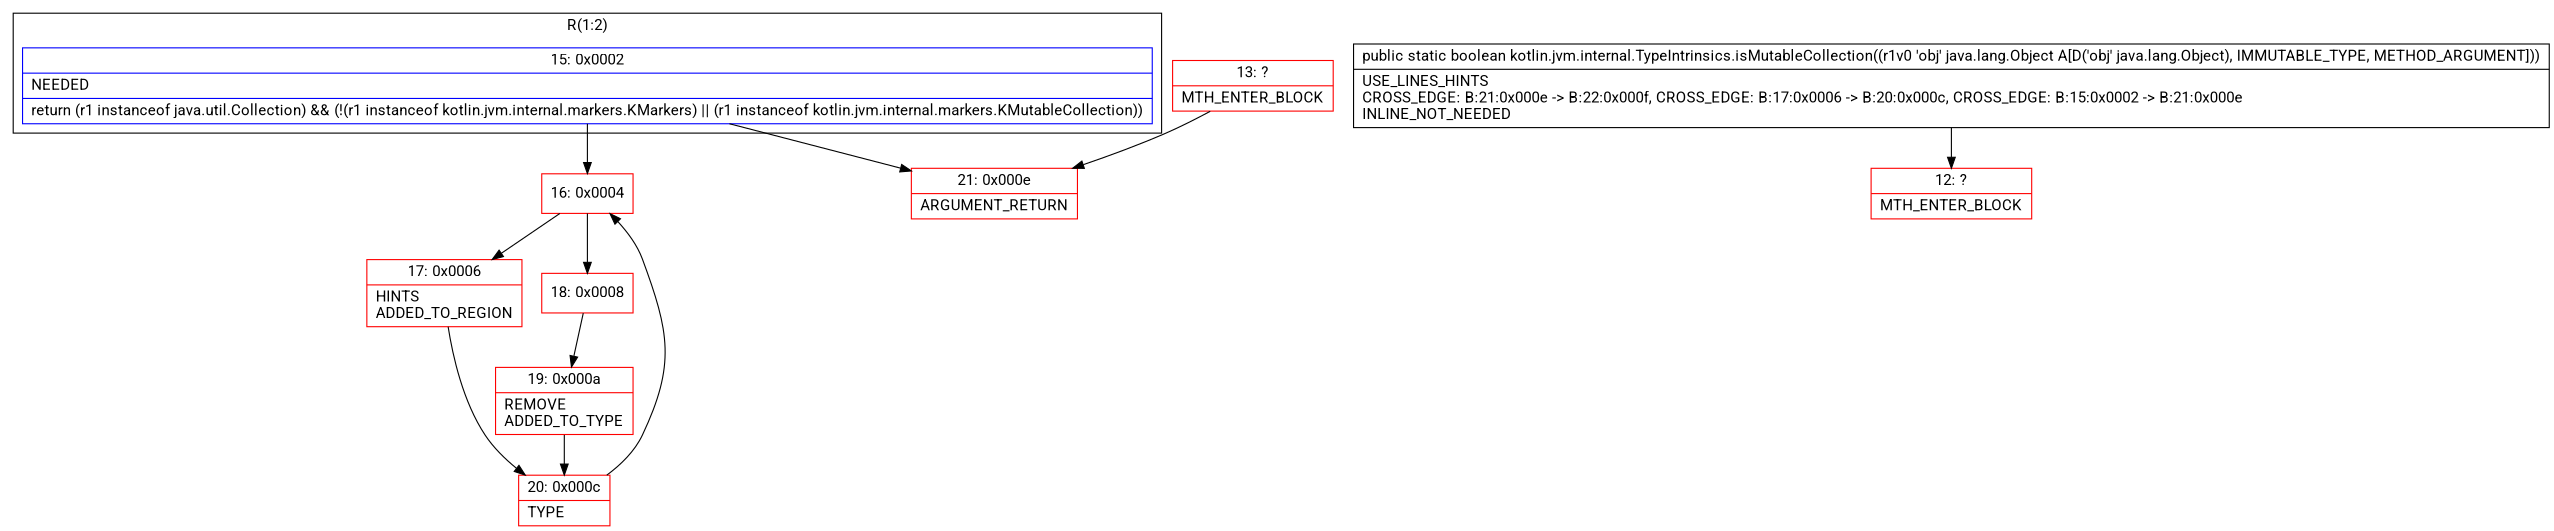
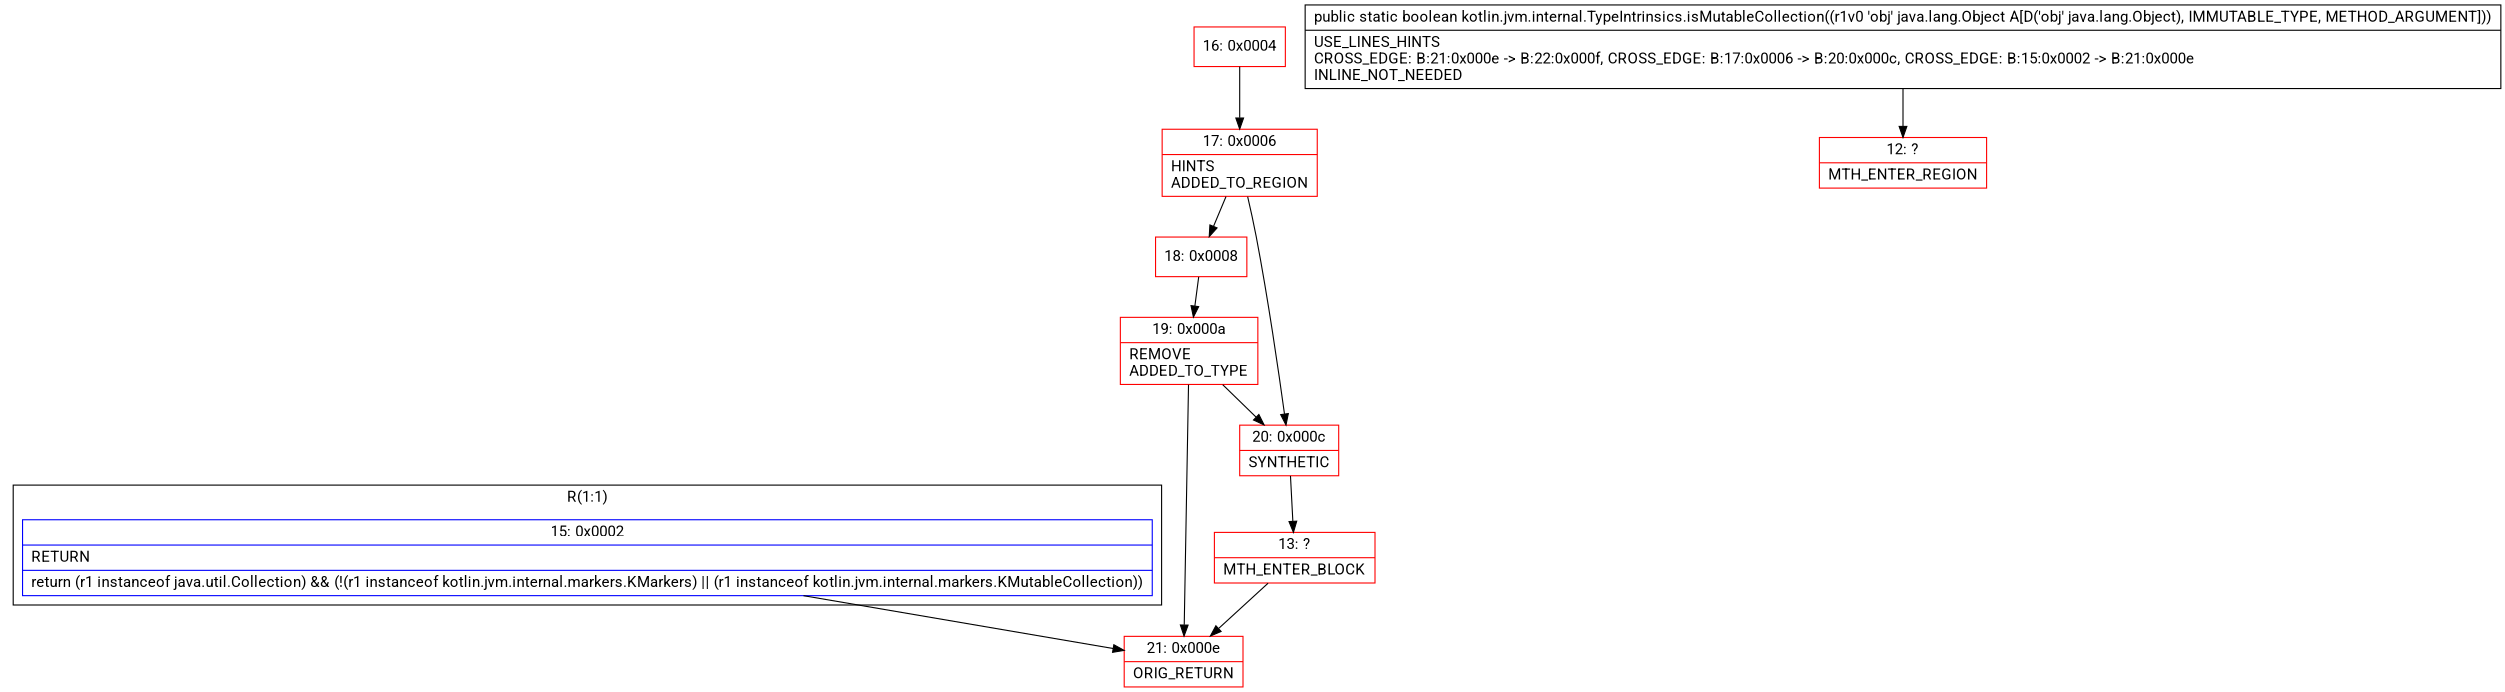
cluster "R(1:2)": label "R(1:2)" -> "R(1:1)"
node "15: 0x0002": text "NEEDED" -> "RETURN"
edge "15: 0x0002" -> "16: 0x0004": removed
node "21: 0x000e": text "ARGUMENT_RETURN" -> "ORIG_RETURN"
node "12: ?": text "MTH_ENTER_BLOCK" -> "MTH_ENTER_REGION"
edge "16: 0x0004" -> "18: 0x0008": now "17: 0x0006" -> "18: 0x0008"
edge "20: 0x000c" -> "16: 0x0004": now "20: 0x000c" -> "13: ?"
edge "19: 0x000a" -> "21: 0x000e": added
node "20: 0x000c": text "TYPE" -> "SYNTHETIC"
